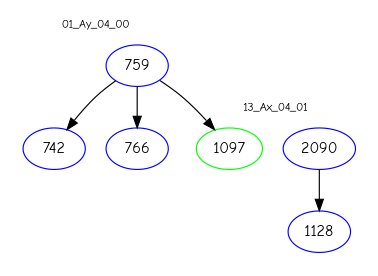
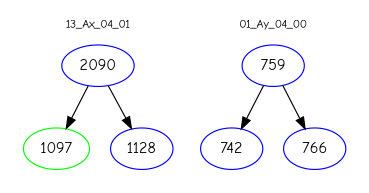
edge "759" -> "1097": now "2090" -> "1097"
